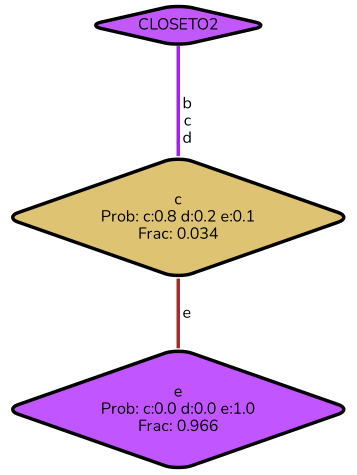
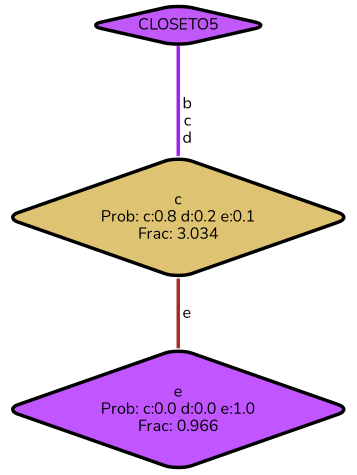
node "CLOSETO2": label "CLOSETO2" -> "CLOSETO5"
node "c Prob: c:0.8 d:0.2 e:0.1 Frac: 0.034": label "c Prob: c:0.8 d:0.2 e:0.1 Frac: 0.034" -> "c Prob: c:0.8 d:0.2 e:0.1 Frac: 3.034"
